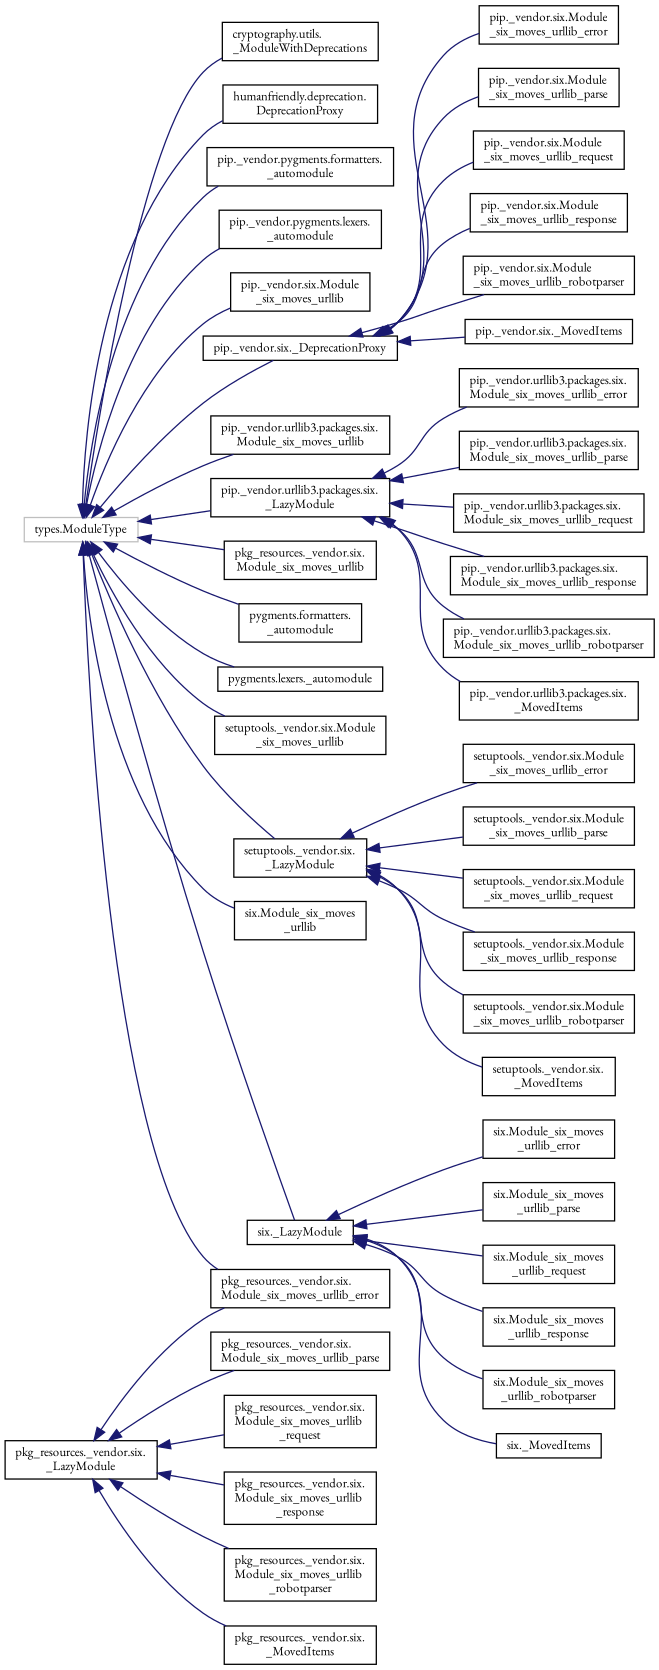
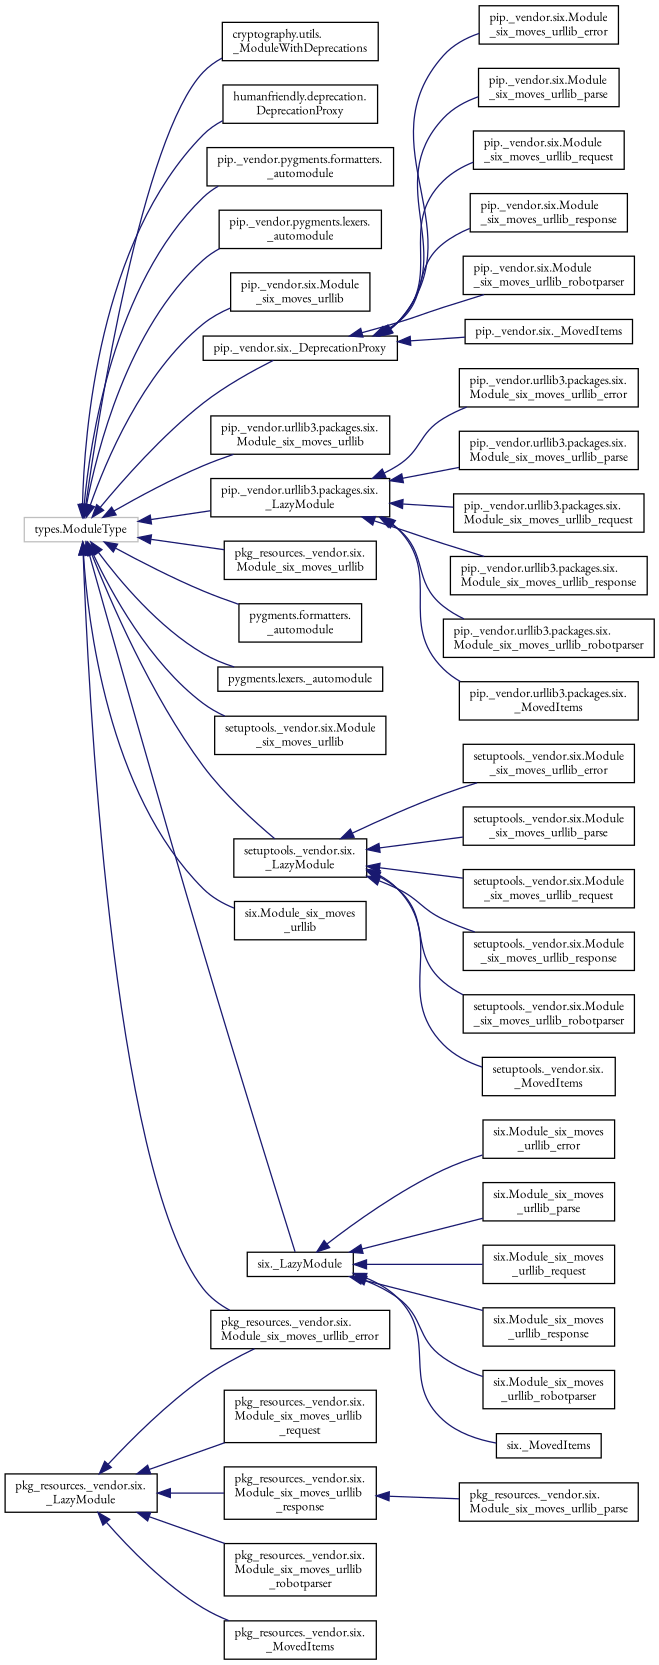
edge "pkg_resources._vendor.six. Module_six_moves_urllib_parse" -> "pkg_resources._vendor.six. _LazyModule": now "pkg_resources._vendor.six. Module_six_moves_urllib_parse" -> "pkg_resources._vendor.six. Module_six_moves_urllib _response"
